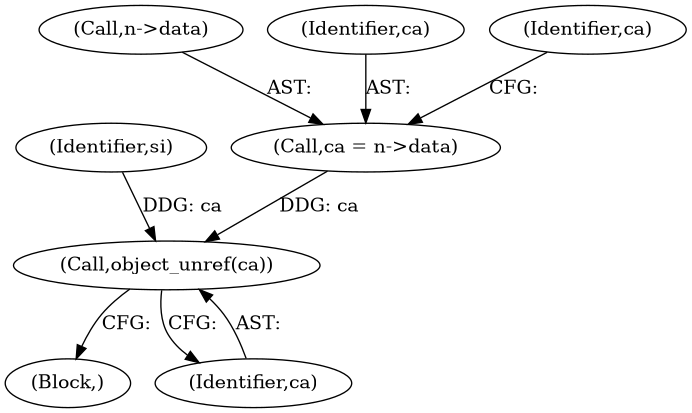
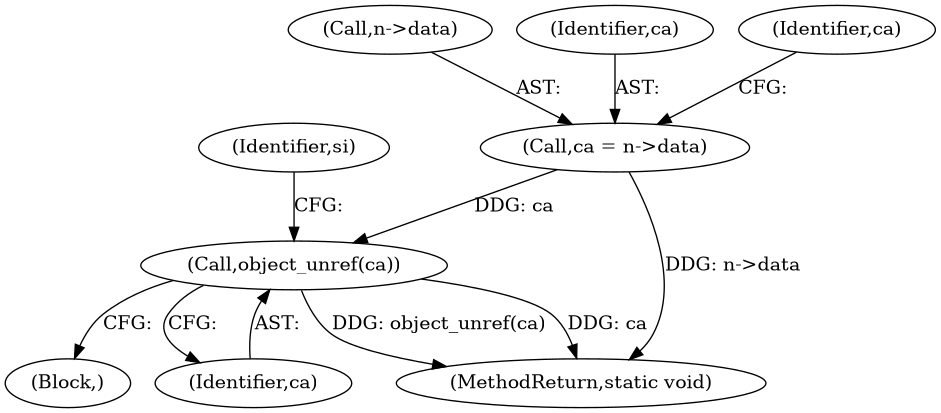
edge "(Identifier,si)" -> "(Call,object_unref(ca))": label "DDG: ca" -> "CFG: "
node "(MethodReturn,static void)": added
